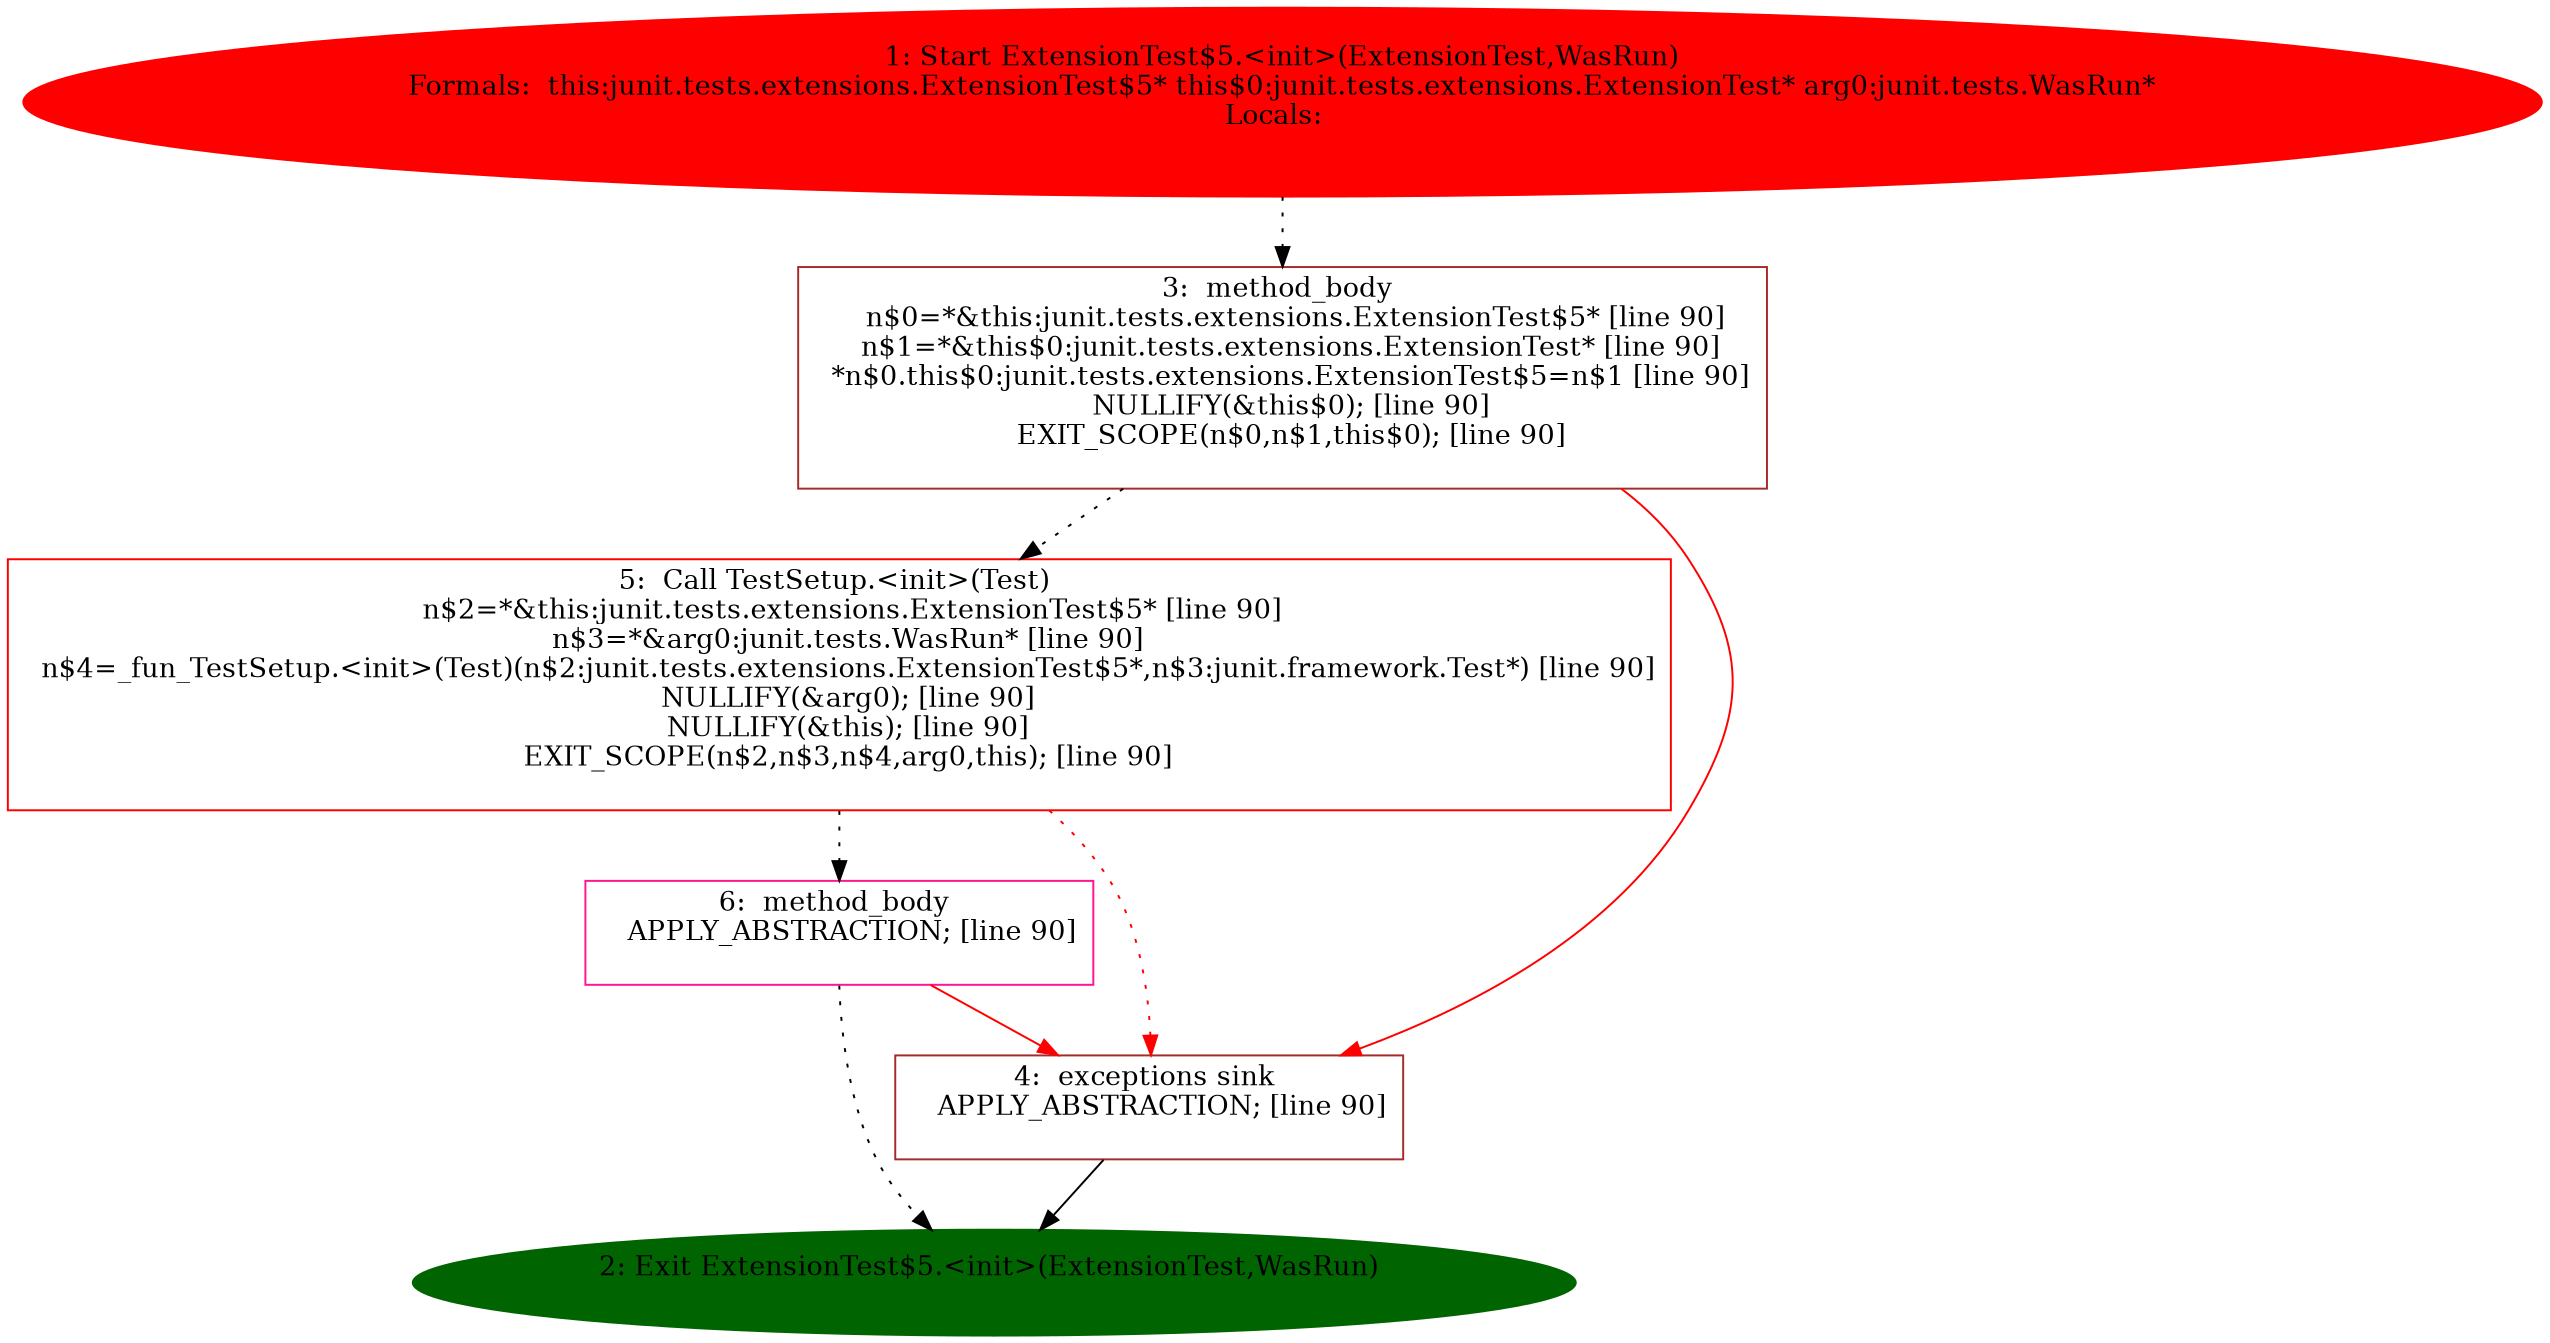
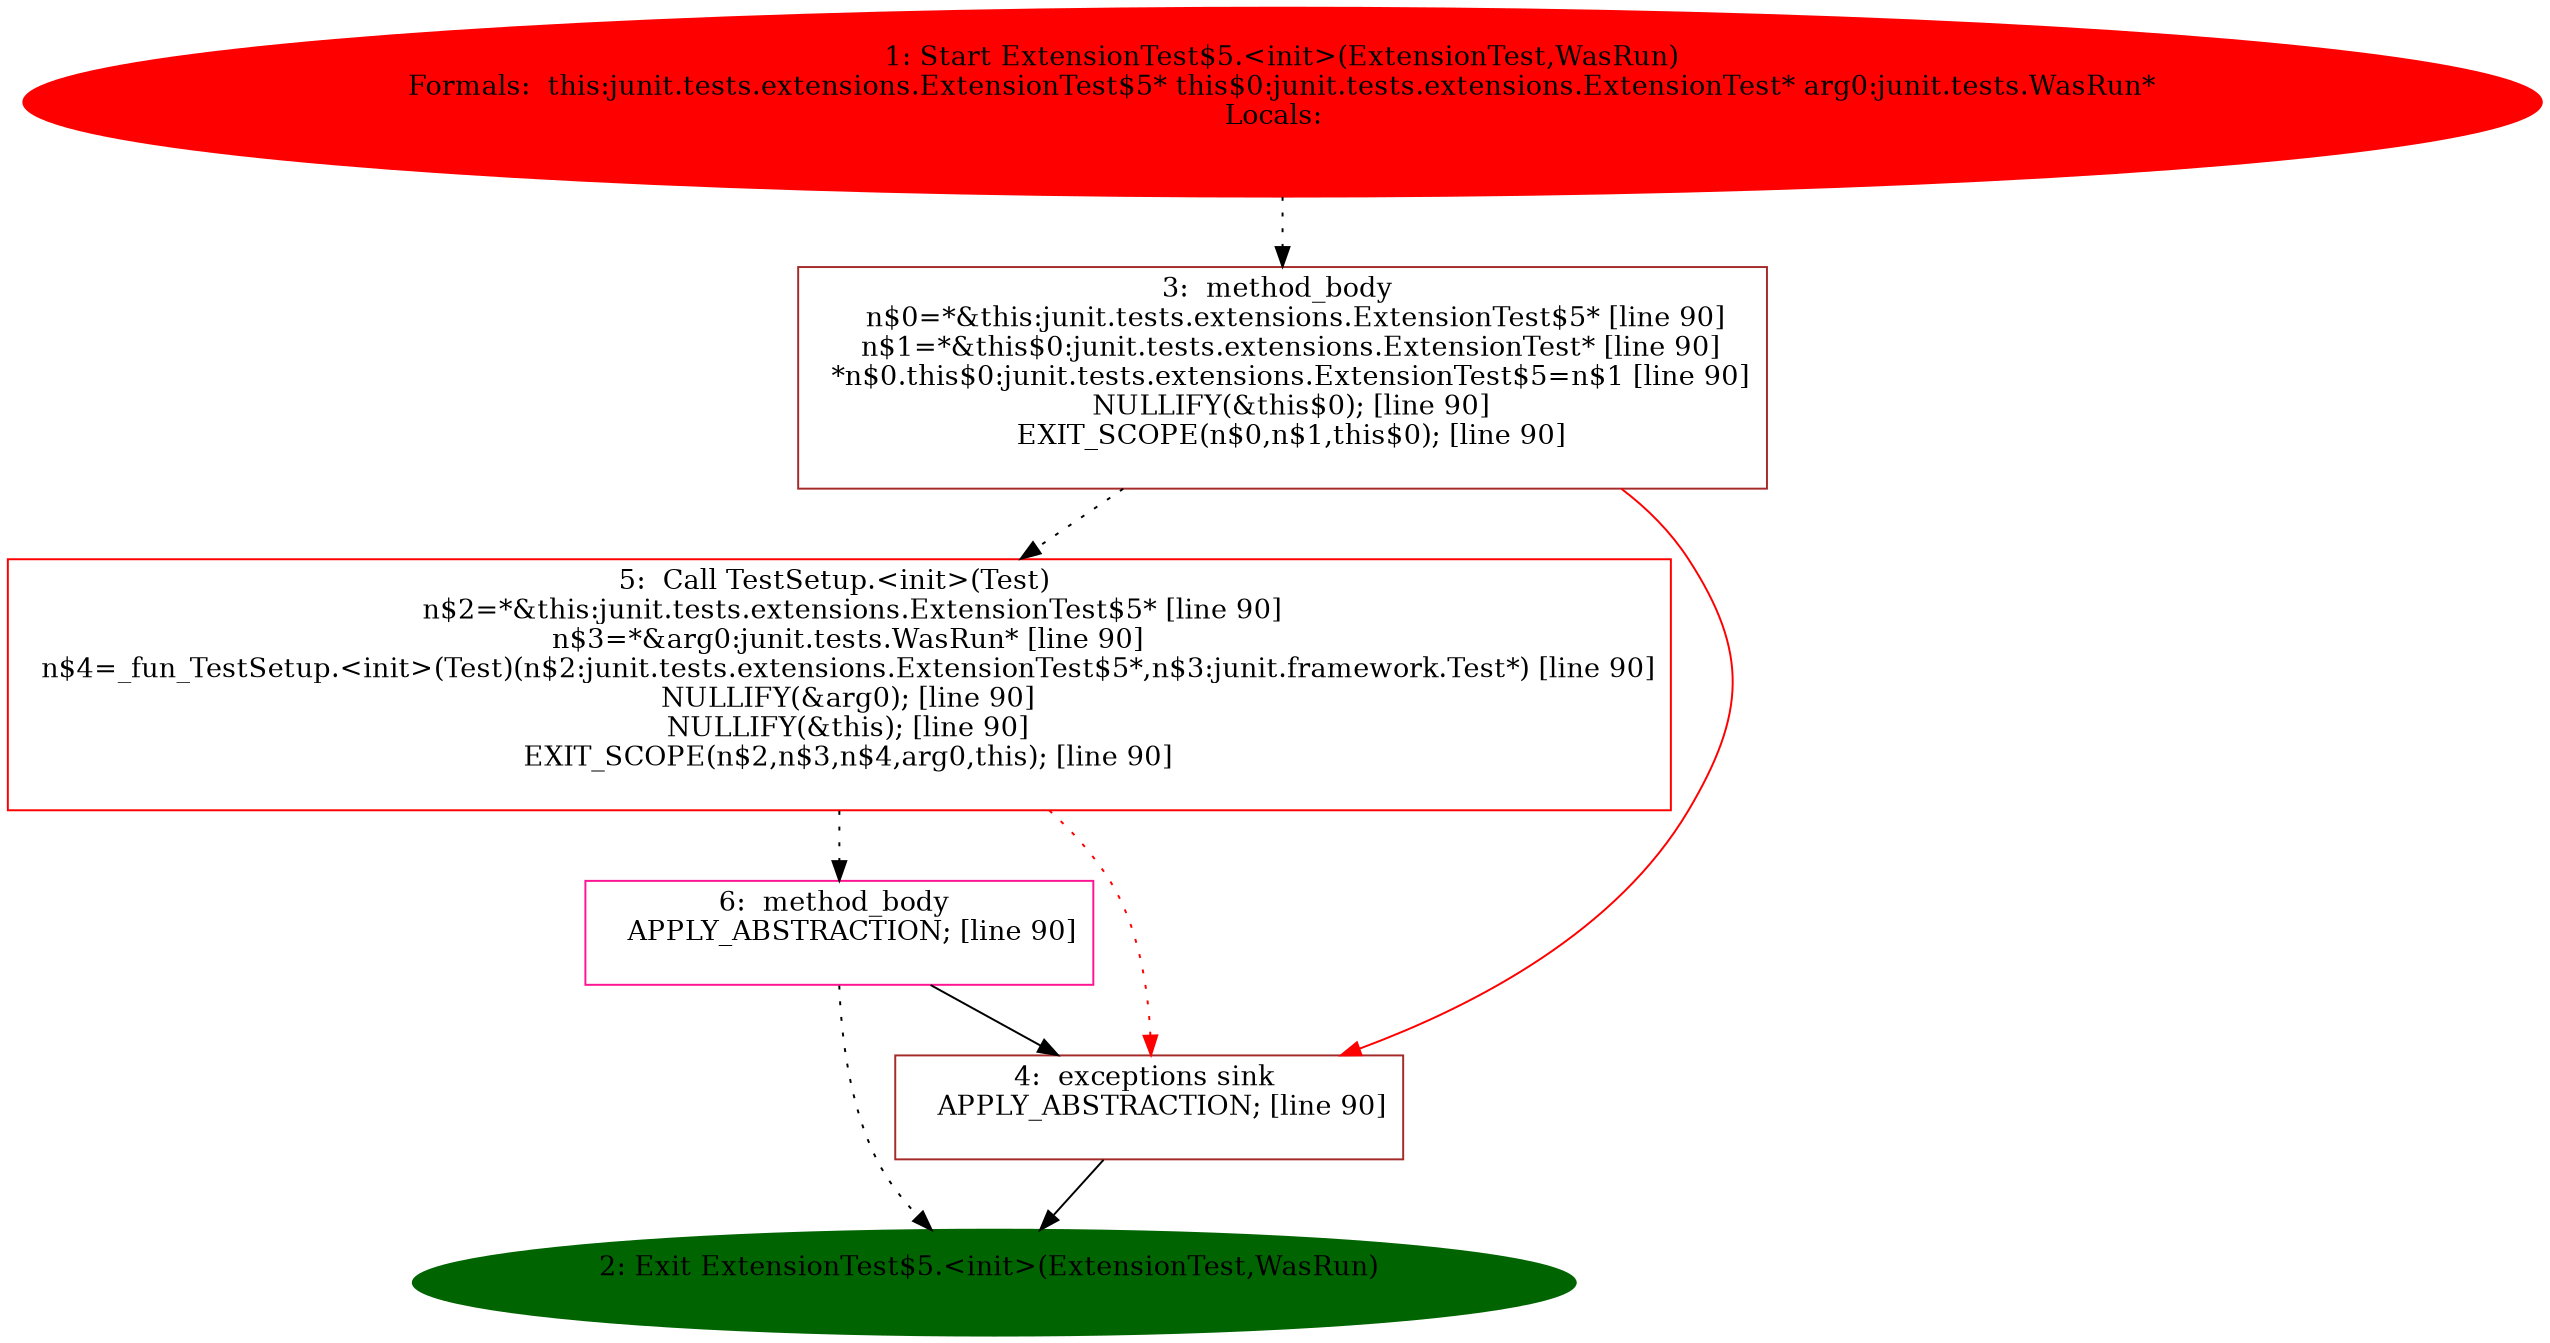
edge "6:  method_body APPLY_ABSTRACTION; [line 90]" -> "4:  exceptions sink APPLY_ABSTRACTION; [line 90]": color red -> black
